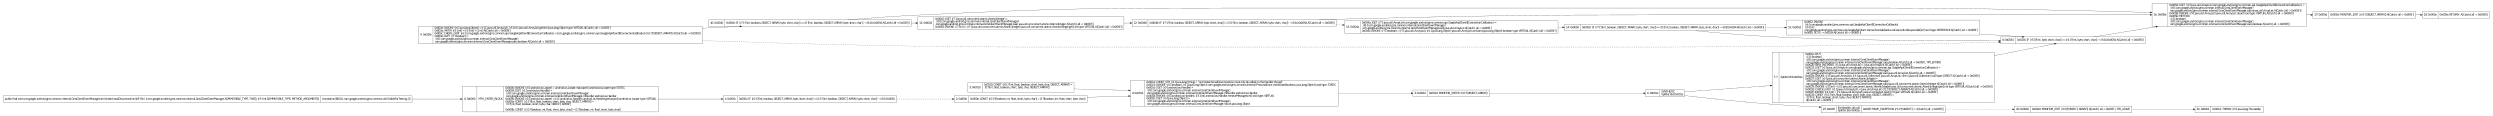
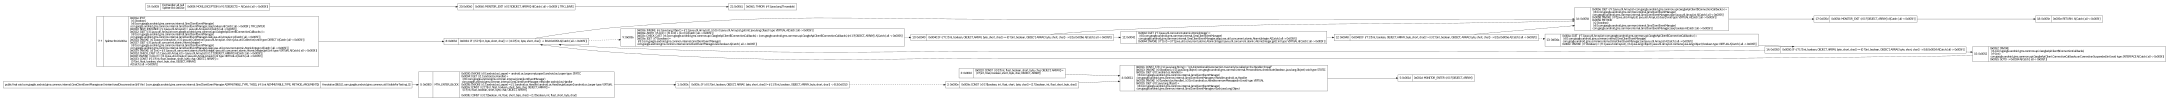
edge "9: 0x0036" -> "8: 0x0034": reversed
node "6: 0x001e": removed
edge "19: 0x005f" -> "20: 0x0060": style dashed -> solid
